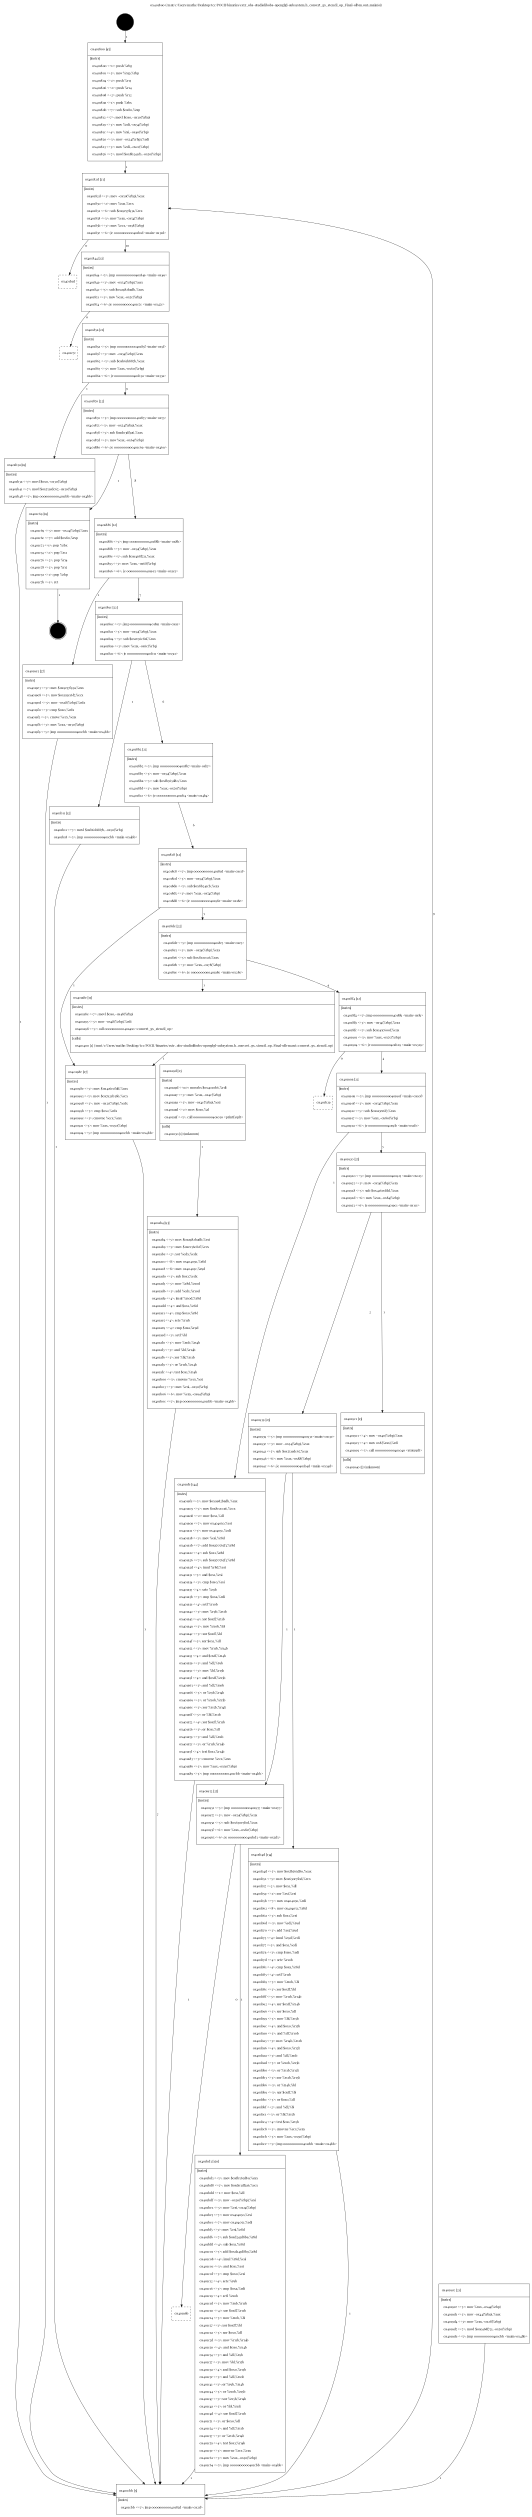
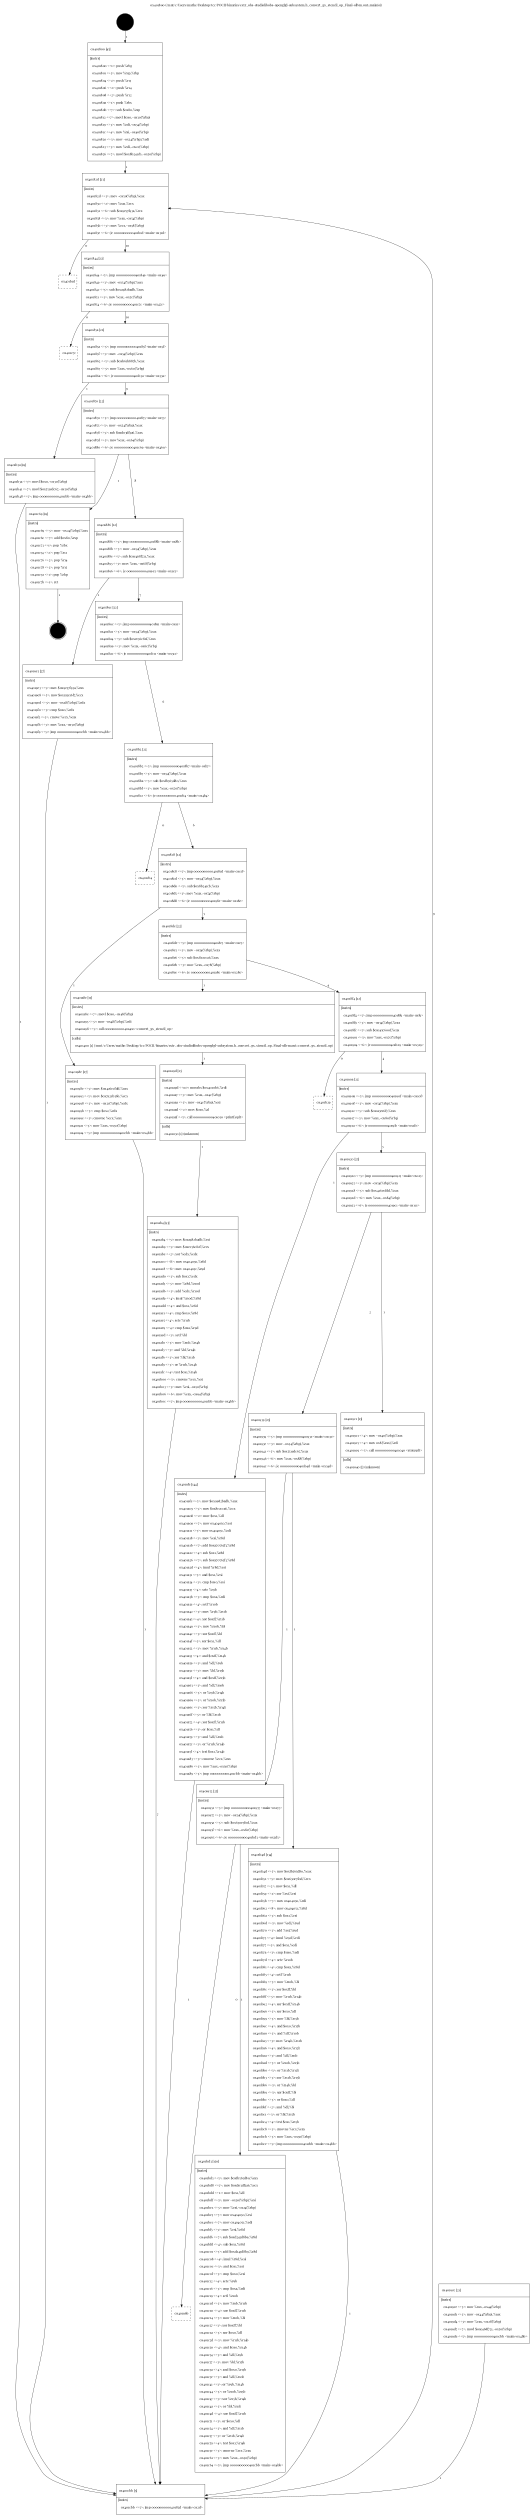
edge "0x401844 [22]" -> "0x40185a [22]": added, label "10"
node "0x401b11 [12]": removed
node "0x401cb4": added
edge "0x401a8e [15]" -> "0x40198e [27]": now "0x401a8e [15]" -> "0x401a9d [23]"
edge "0x401bd3 [150]" -> "0x401cbb [5]": removed, label "1"
